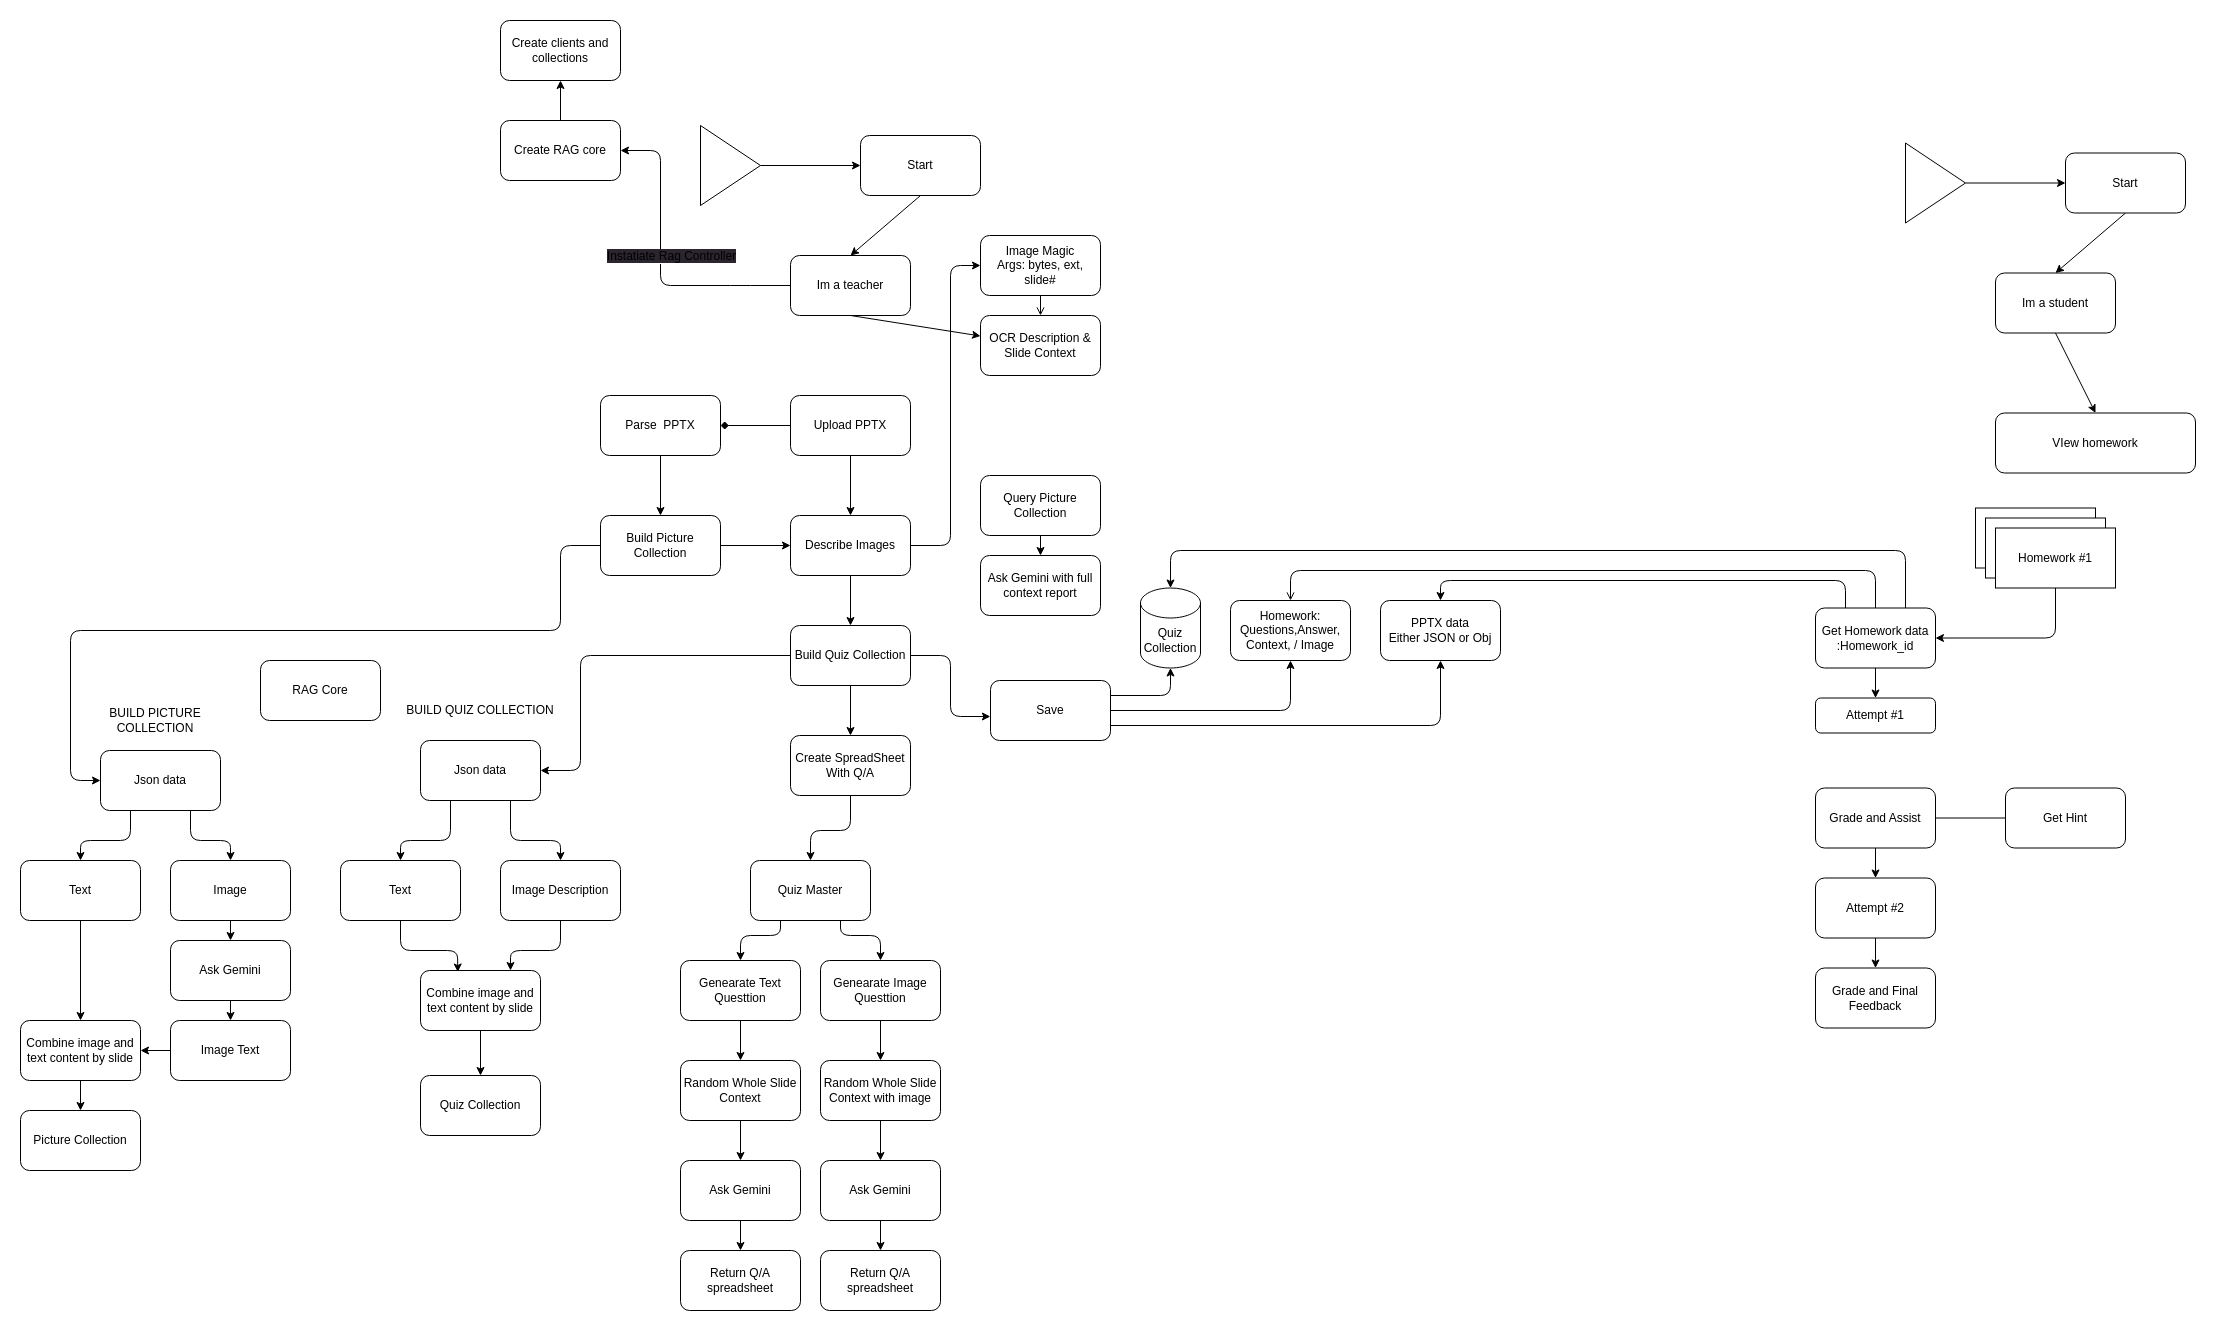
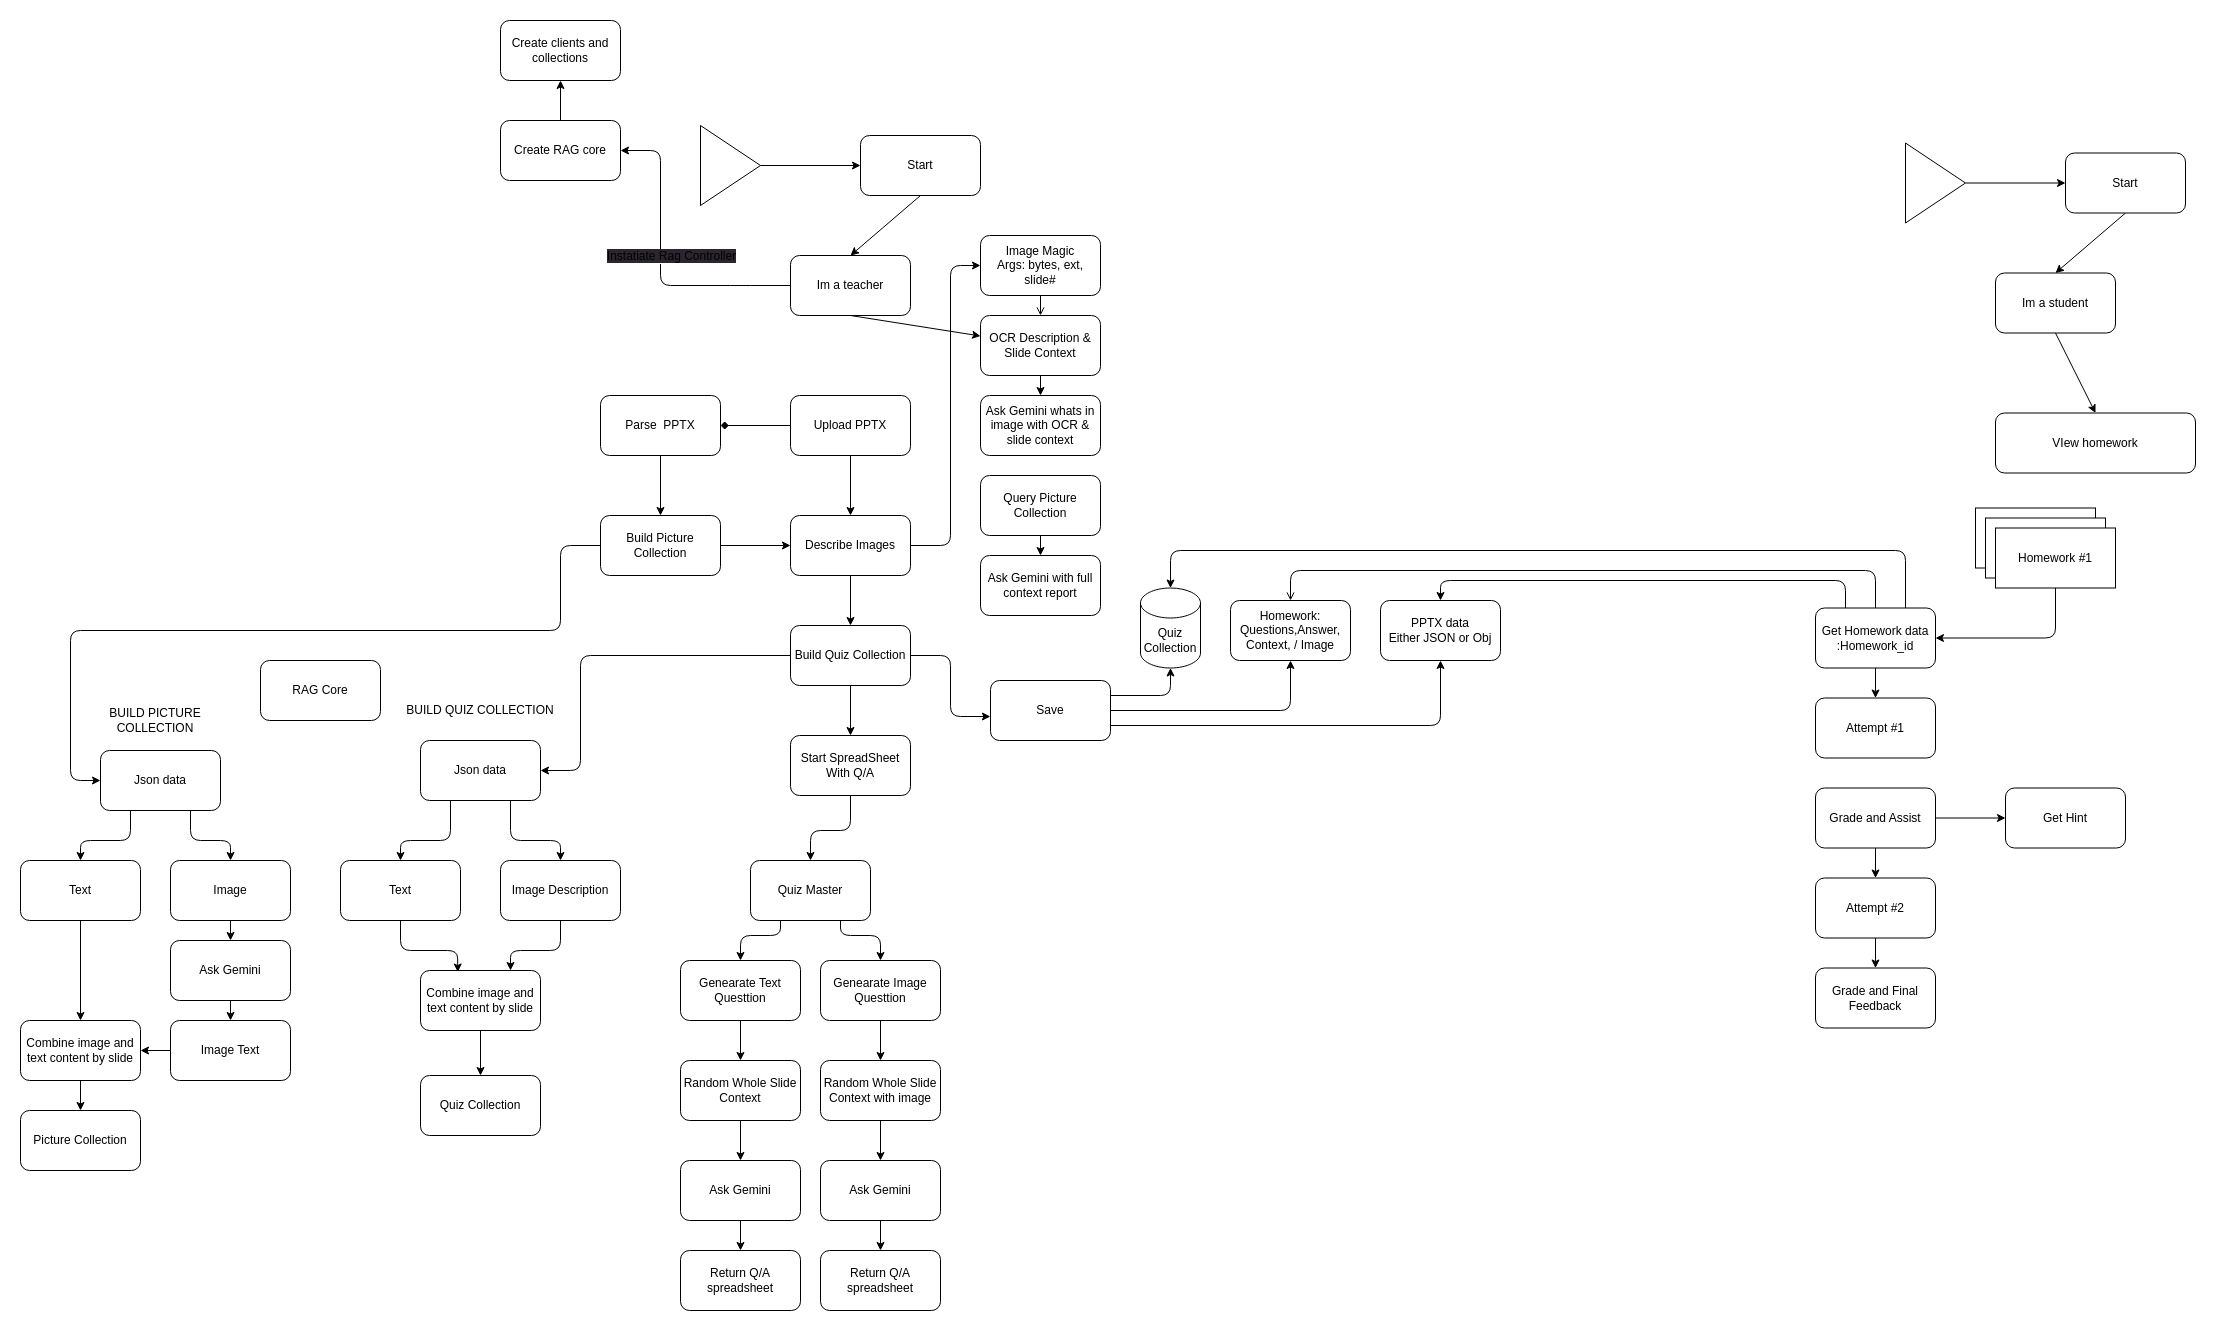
edge "OCR Description & Slide Context" -> "Ask Gemini whats in image with OCR & slide context": added
node "Ask Gemini whats in image with OCR & slide context": added
node "Attempt #1": size 120x35 -> 120x60
node "Create SpreadSheet With Q/A": label "Create SpreadSheet With Q/A" -> "Start SpreadSheet With Q/A"
edge "Grade and Assist" -- "Get Hint": arrowhead none -> classic
